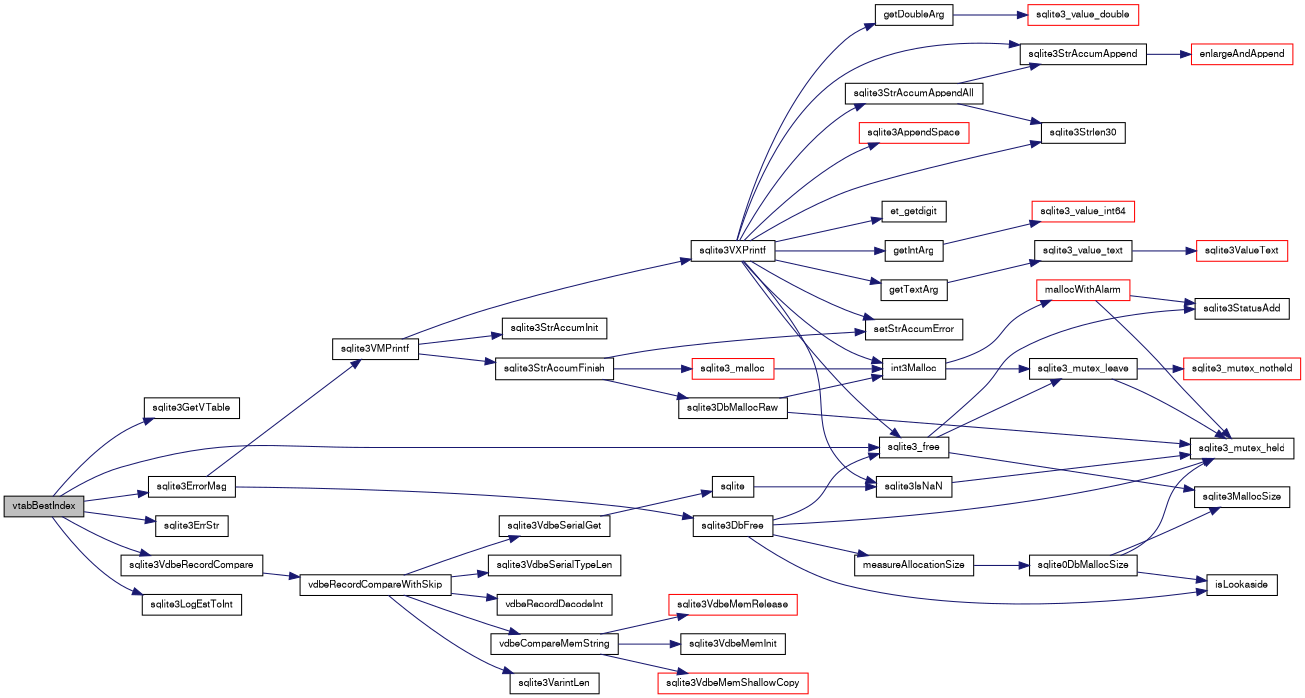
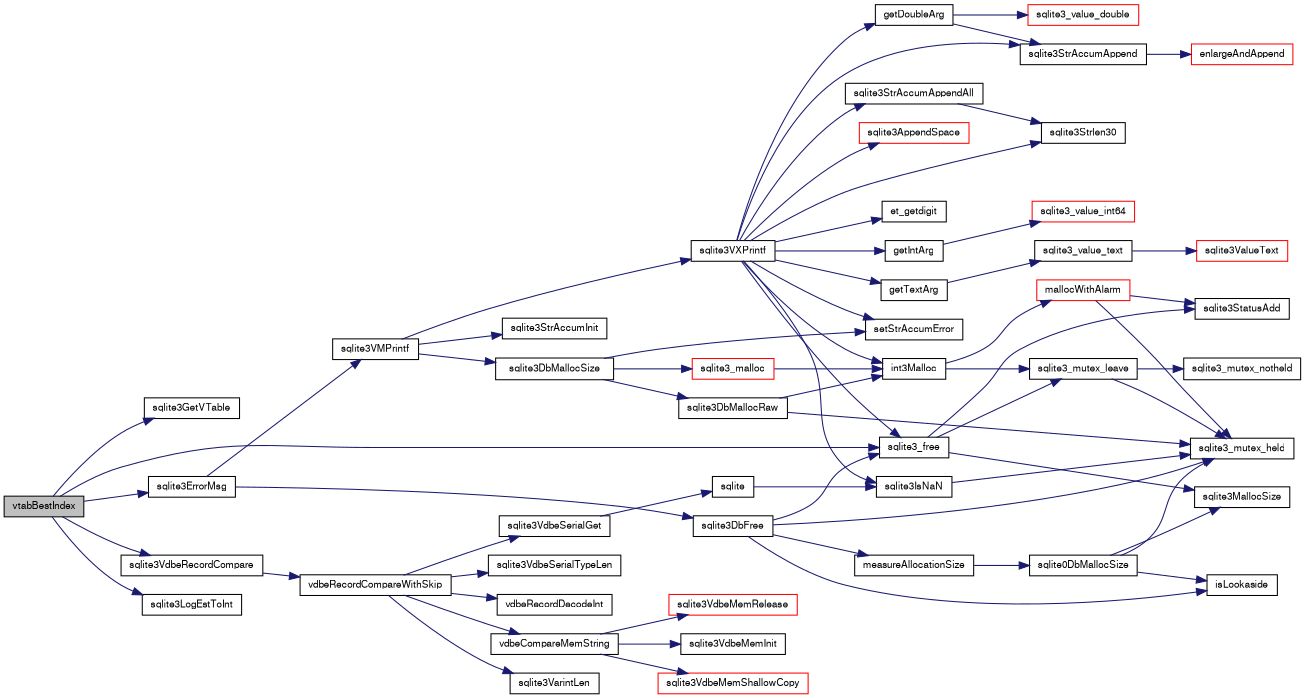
edge "sqlite3StrAccumAppendAll" -> "sqlite3StrAccumAppend": now "getDoubleArg" -> "sqlite3StrAccumAppend"
node "sqlite3StrAccumFinish": label "sqlite3StrAccumFinish" -> "sqlite3DbMallocSize"
node "sqlite3_mutex_notheld": color red -> black
node "sqlite3ErrStr": removed
